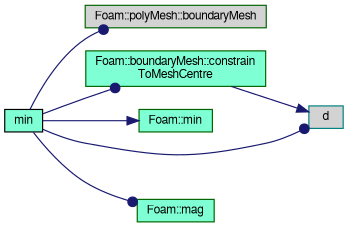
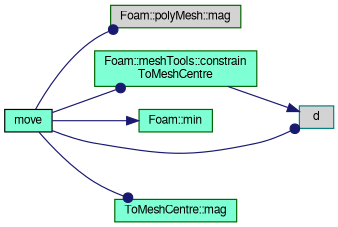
node "Foam::polyMesh::boundaryMesh": label "Foam::polyMesh::boundaryMesh" -> "Foam::polyMesh::mag"
node "Foam::boundaryMesh::constrain ToMeshCentre": label "Foam::boundaryMesh::constrain ToMeshCentre" -> "Foam::meshTools::constrain ToMeshCentre"
node "min": label "min" -> "move"
node "Foam::mag": label "Foam::mag" -> "ToMeshCentre::mag"
